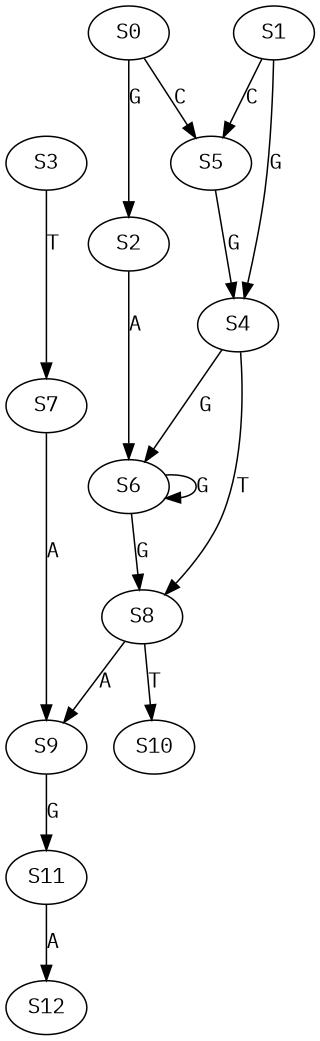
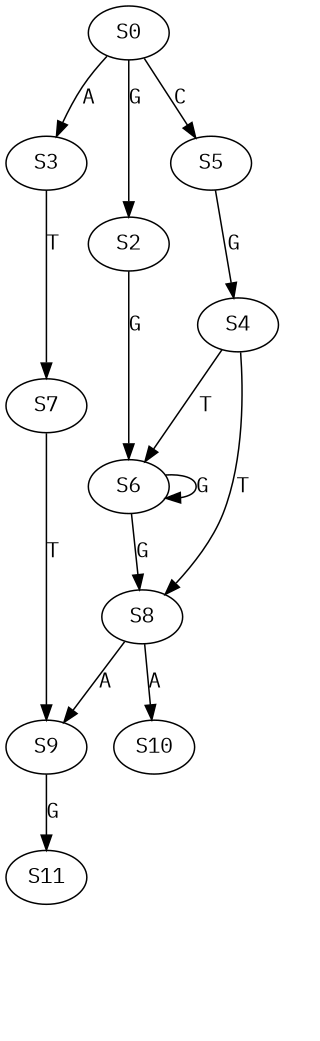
node "S1": removed
edge "S0" -> "S3": added, label "A"
edge "S2" -> "S6": label "A" -> "G"
edge "S4" -> "S6": label "G" -> "T"
edge "S7" -> "S9": label "A" -> "T"
edge "S8" -> "S10": label "T" -> "A"
node "S12": removed
